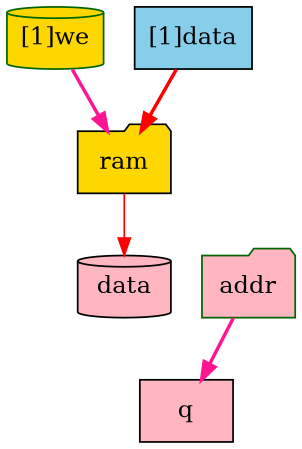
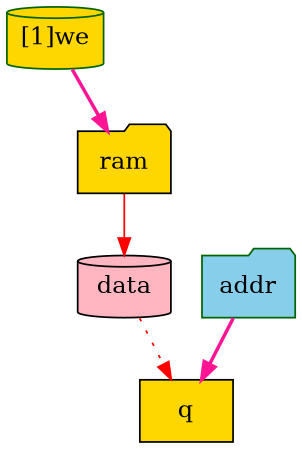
node "[1]data": removed
node "addr": fillcolor lightpink -> skyblue
edge "data" -> "q": added
node "q": fillcolor lightpink -> gold
